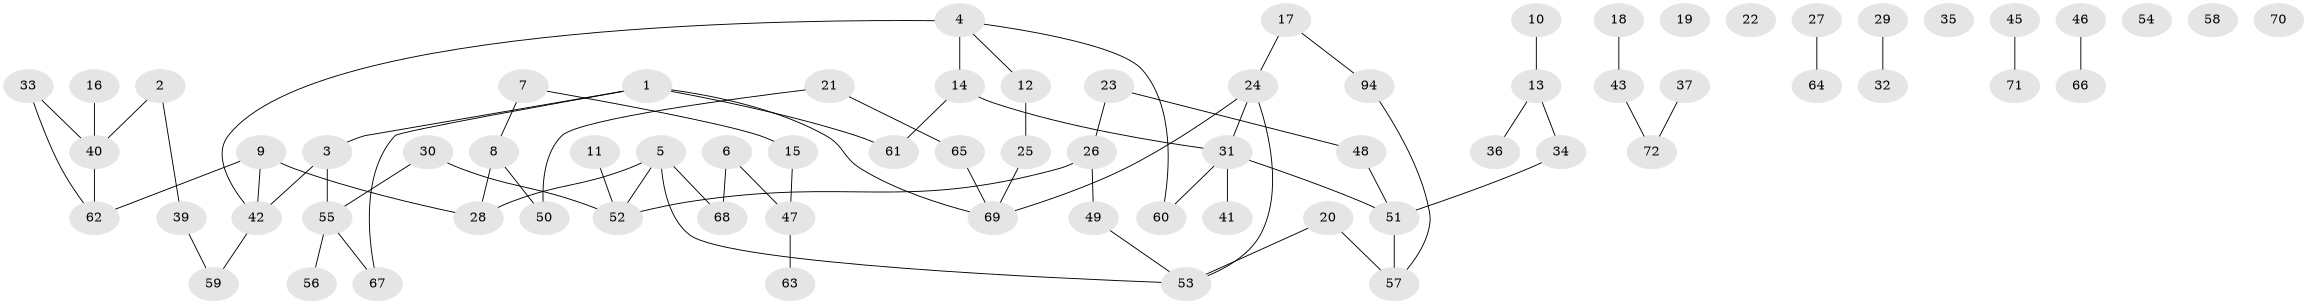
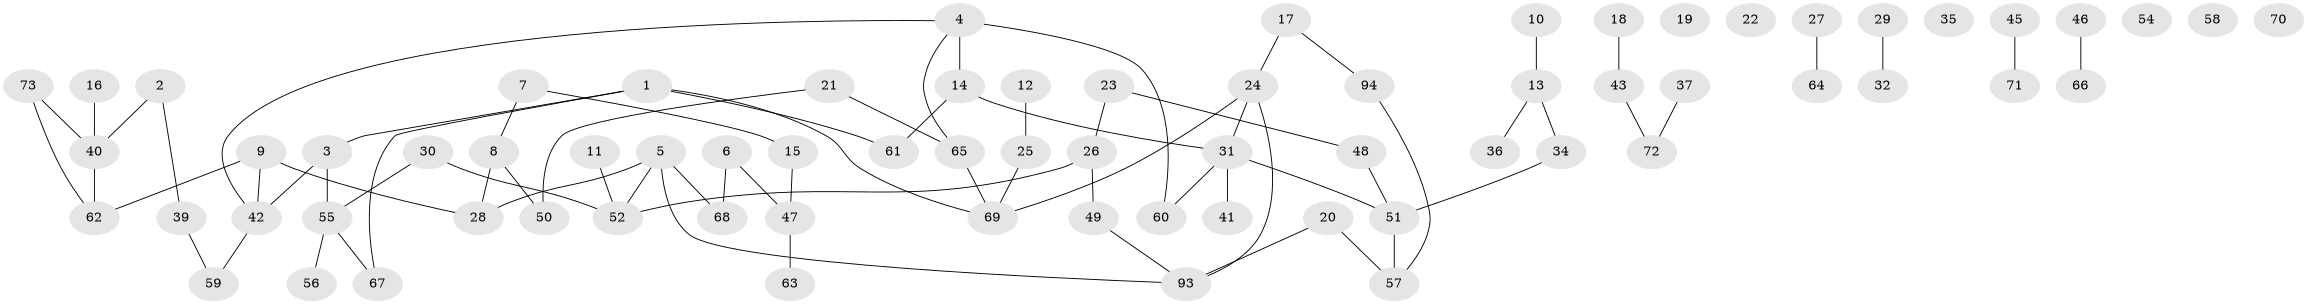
edge "4" -- "12": now "4" -- "65"
node "33": label "33" -> "73"
node "53": label "53" -> "93"
